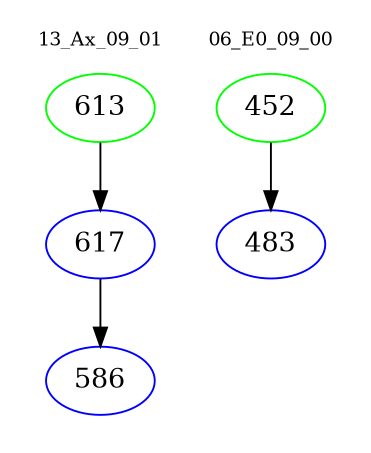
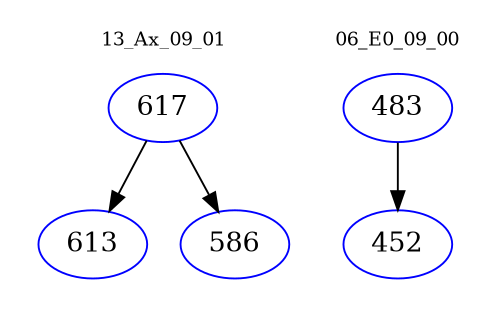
node "613": color green -> blue
node "452": color green -> blue
edge "613" -> "617": reversed
edge "452" -> "483": reversed
